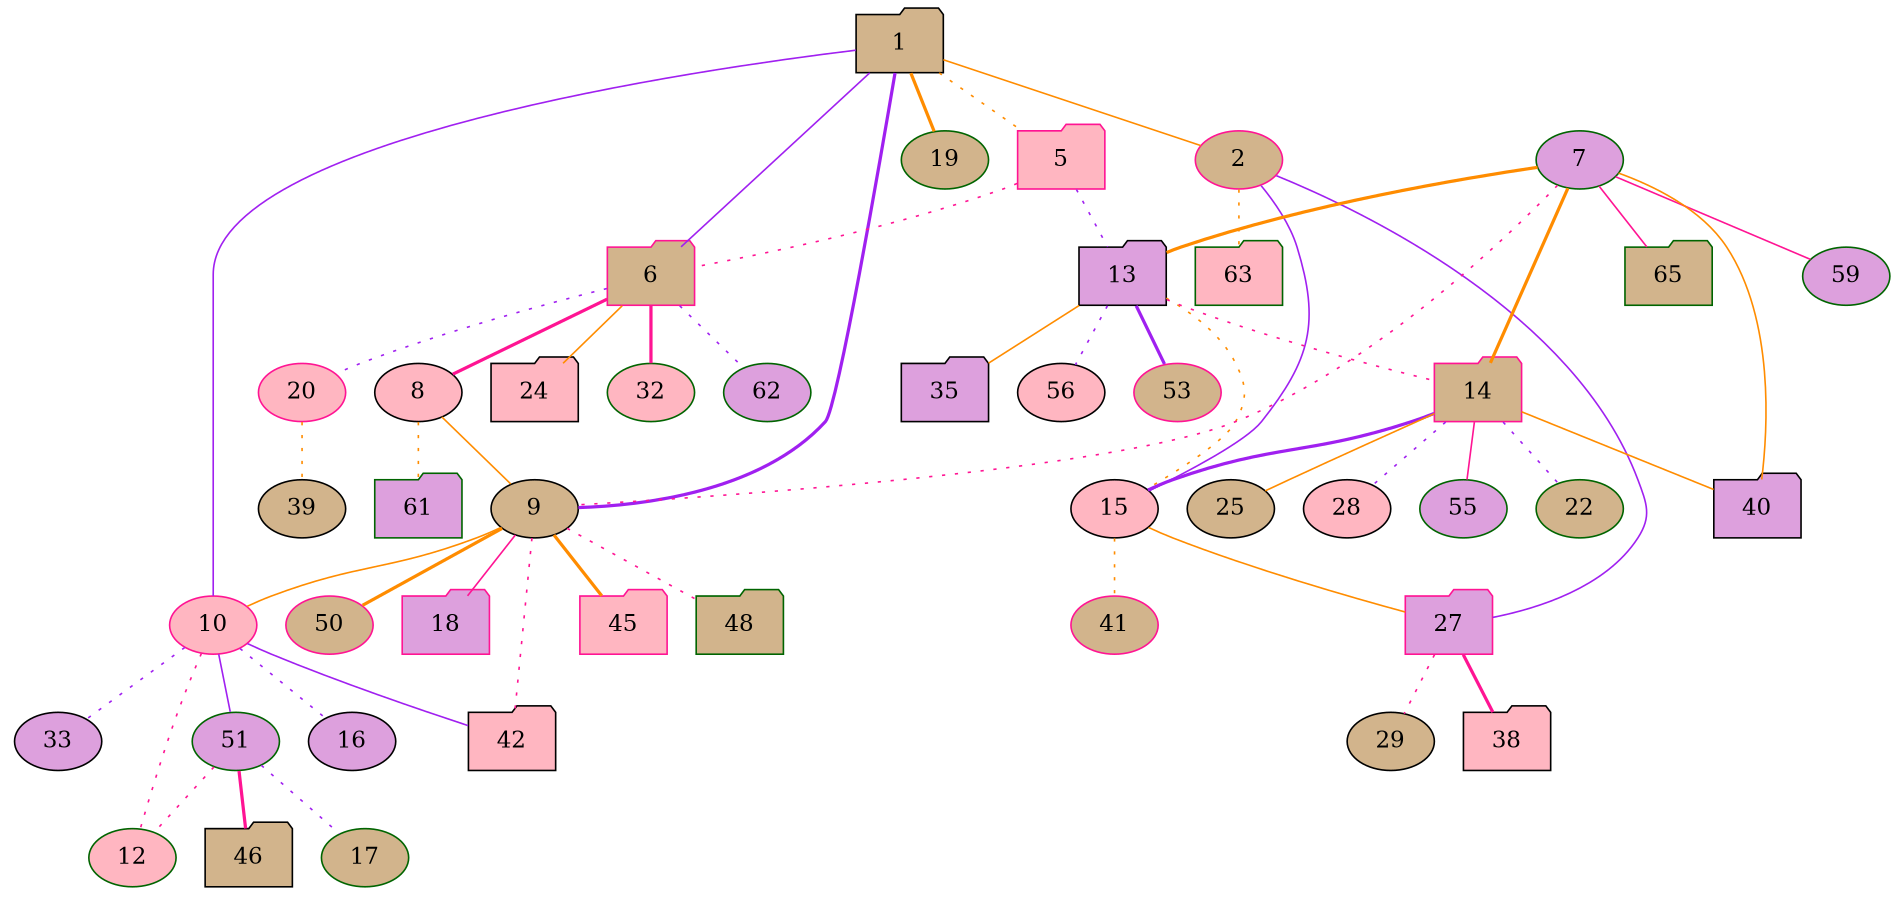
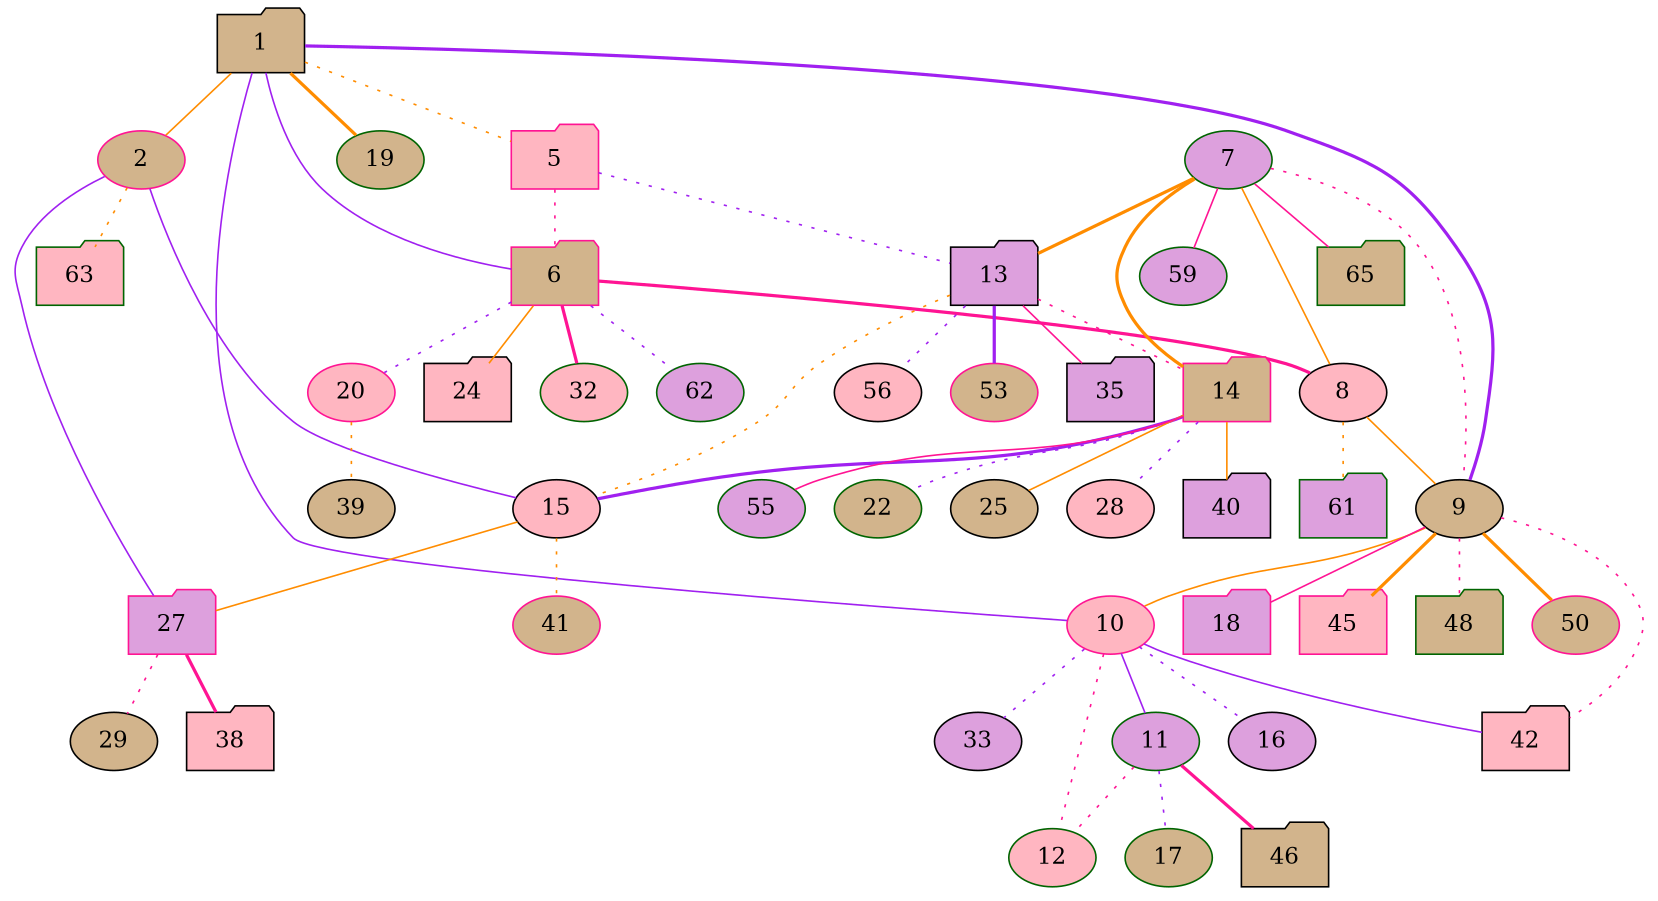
edge "7" -- "40": now "7" -- "8"
edge "13" -- "35": color darkorange -> deeppink
node "51": label "51" -> "11"
